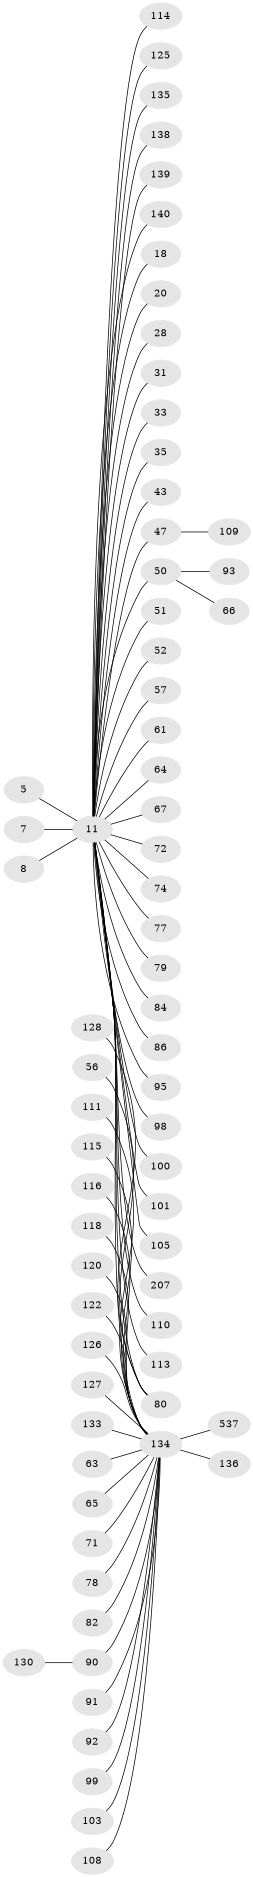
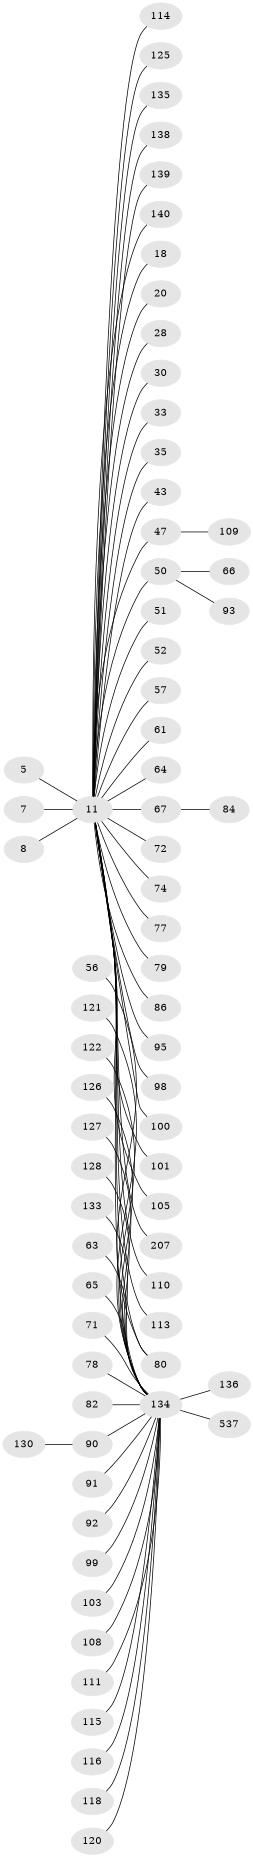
node "31": label "31" -> "30"
edge "11" -- "84": now "67" -- "84"
node "121": added
edge "128" -- "80": now "128" -- "134"
